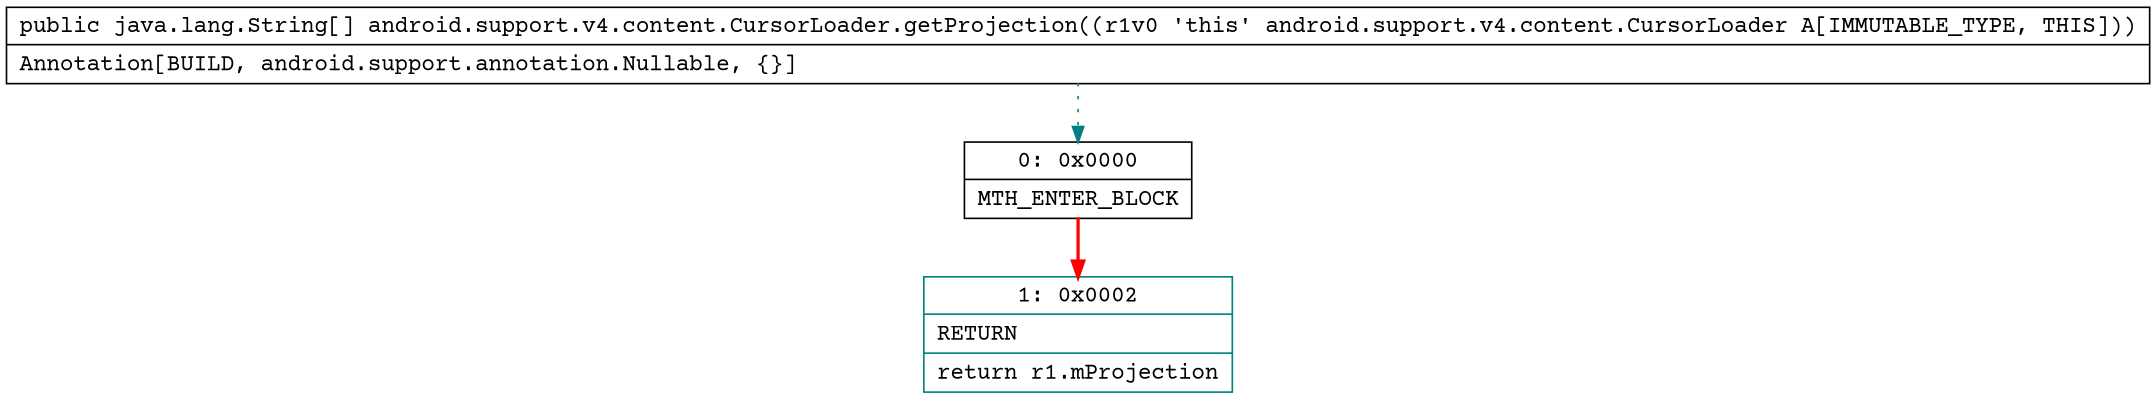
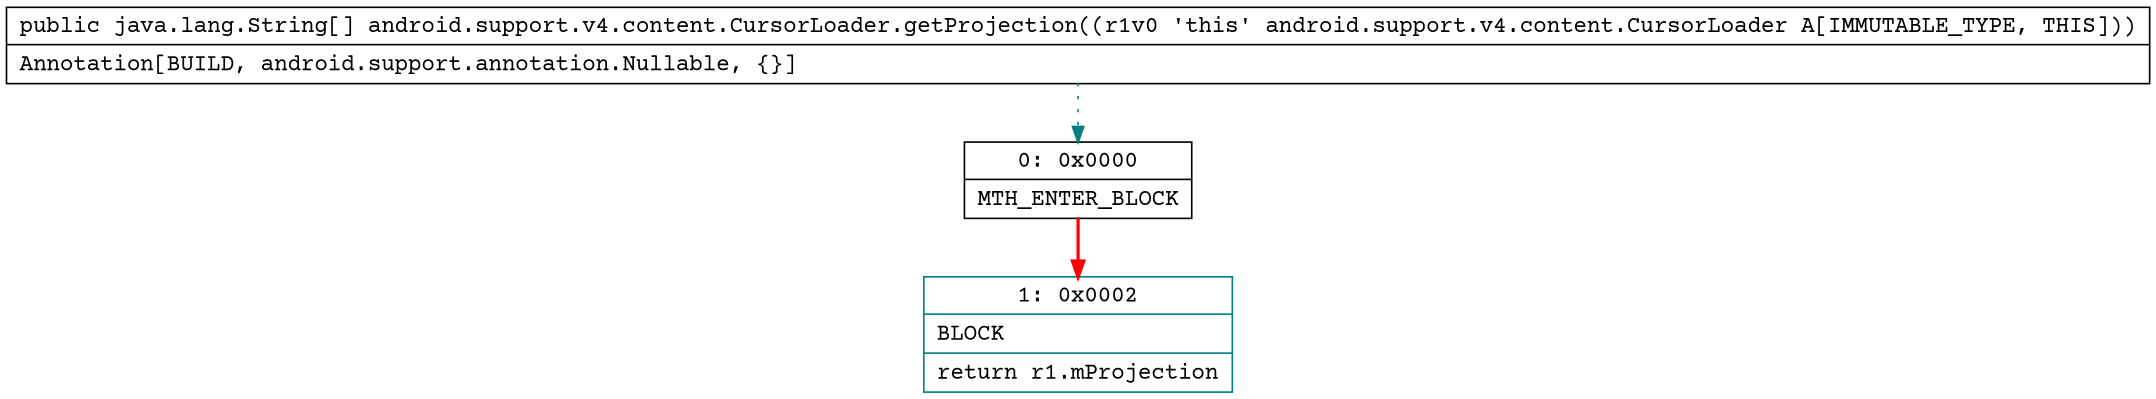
node "1: 0x0002": text "RETURN" -> "BLOCK"
